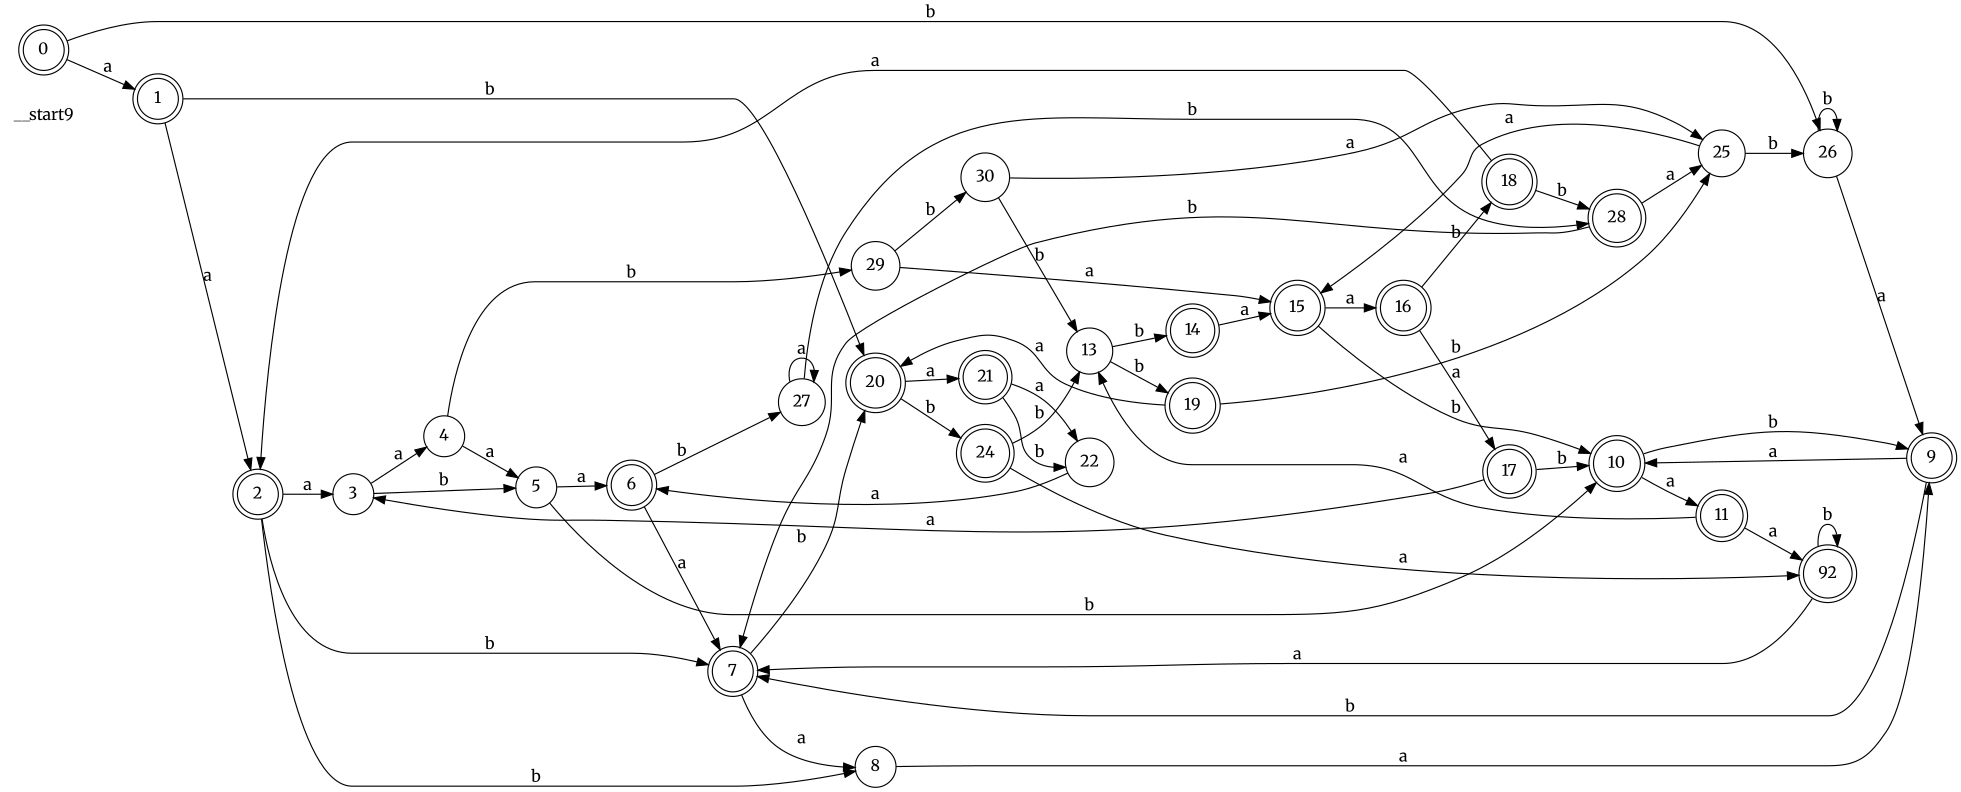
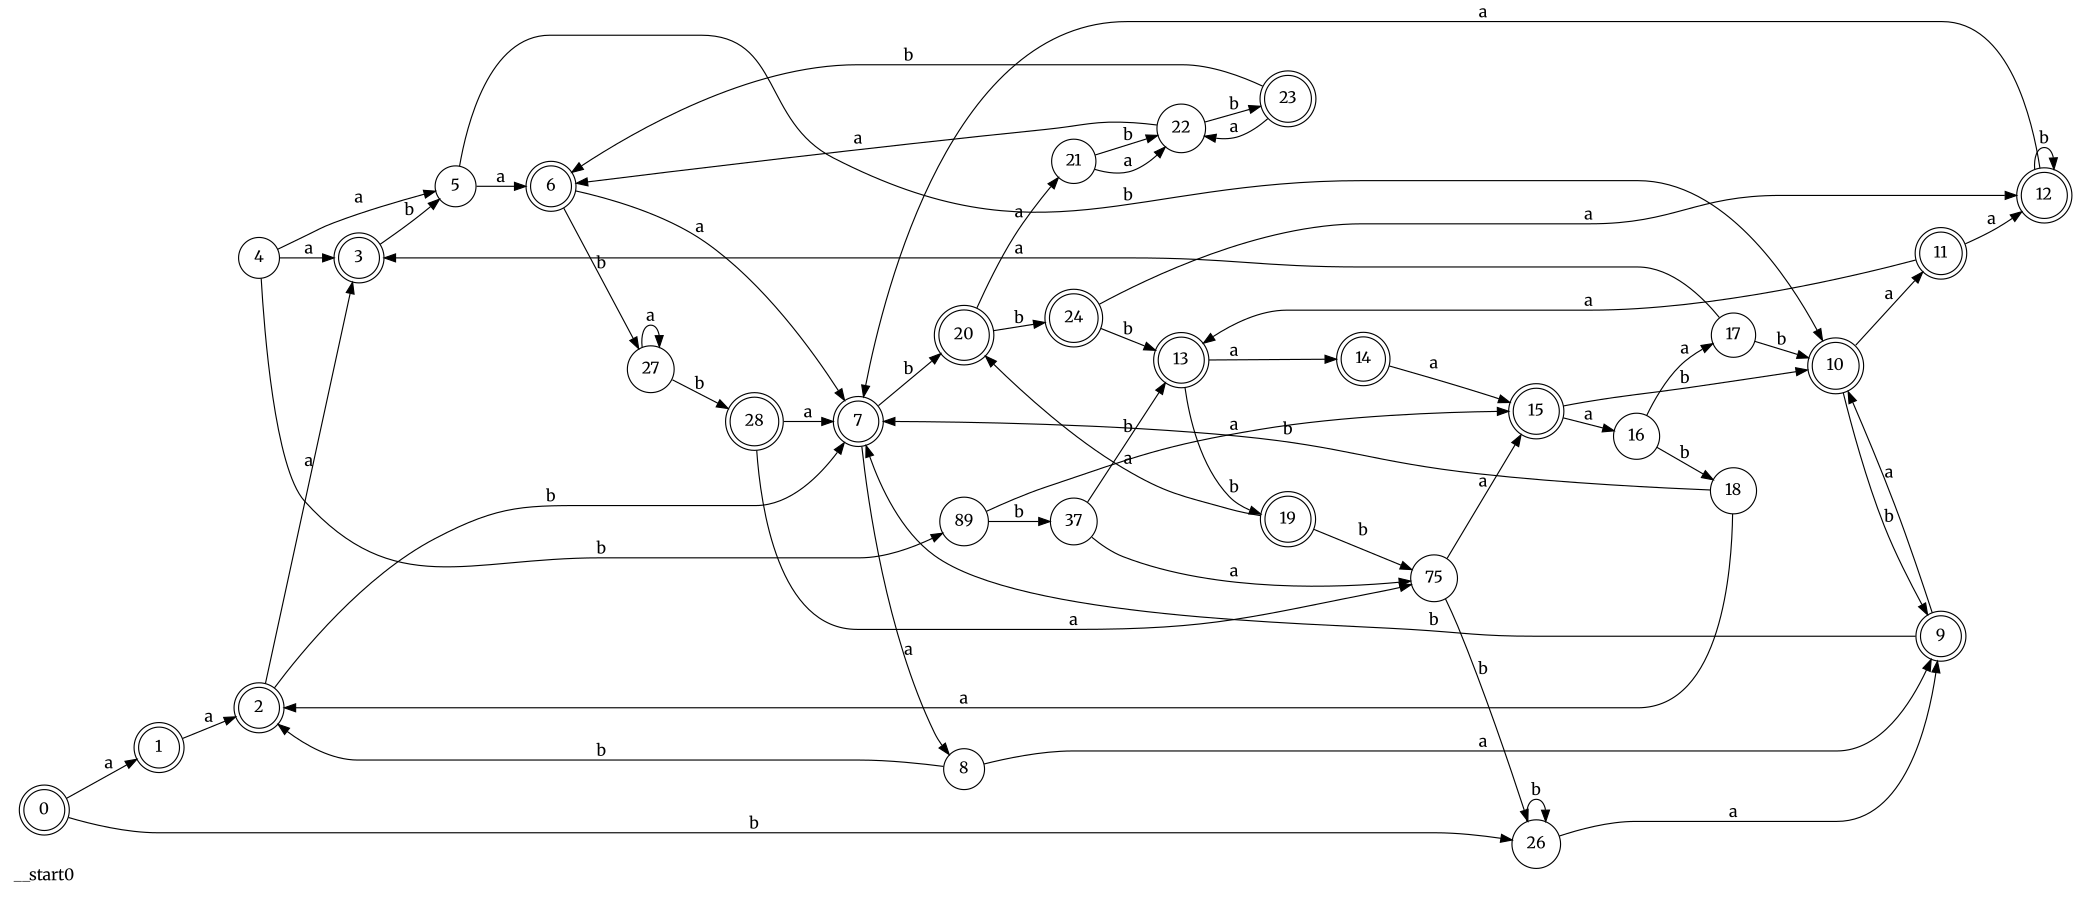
edge "1" -> "20": removed, label "b"
node "23": added
node "__start9": label "__start9" -> "__start0"
node "25": label "25" -> "75"
node "30": label "30" -> "37"
node "18": shape doublecircle -> circle
edge "18" -> "28": now "18" -> "7"
edge "28" -> "7": label "b" -> "a"
node "29": label "29" -> "89"
node "16": shape doublecircle -> circle
edge "13" -> "14": label "b" -> "a"
node "13": shape circle -> doublecircle
node "21": shape doublecircle -> circle
edge "3" -> "4": reversed
node "17": shape doublecircle -> circle
node "3": shape circle -> doublecircle
node "92": label "92" -> "12"
edge "2" -> "8": reversed
